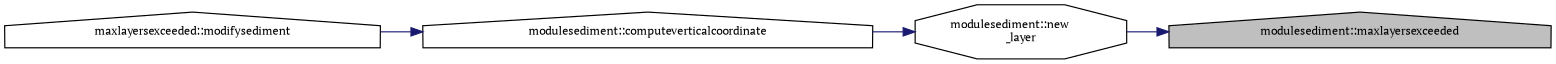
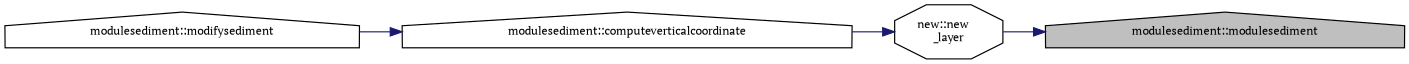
node "maxlayersexceeded::modifysediment": label "maxlayersexceeded::modifysediment" -> "modulesediment::modifysediment"
node "modulesediment::new _layer": label "modulesediment::new _layer" -> "new::new _layer"
node "modulesediment::maxlayersexceeded": label "modulesediment::maxlayersexceeded" -> "modulesediment::modulesediment"
